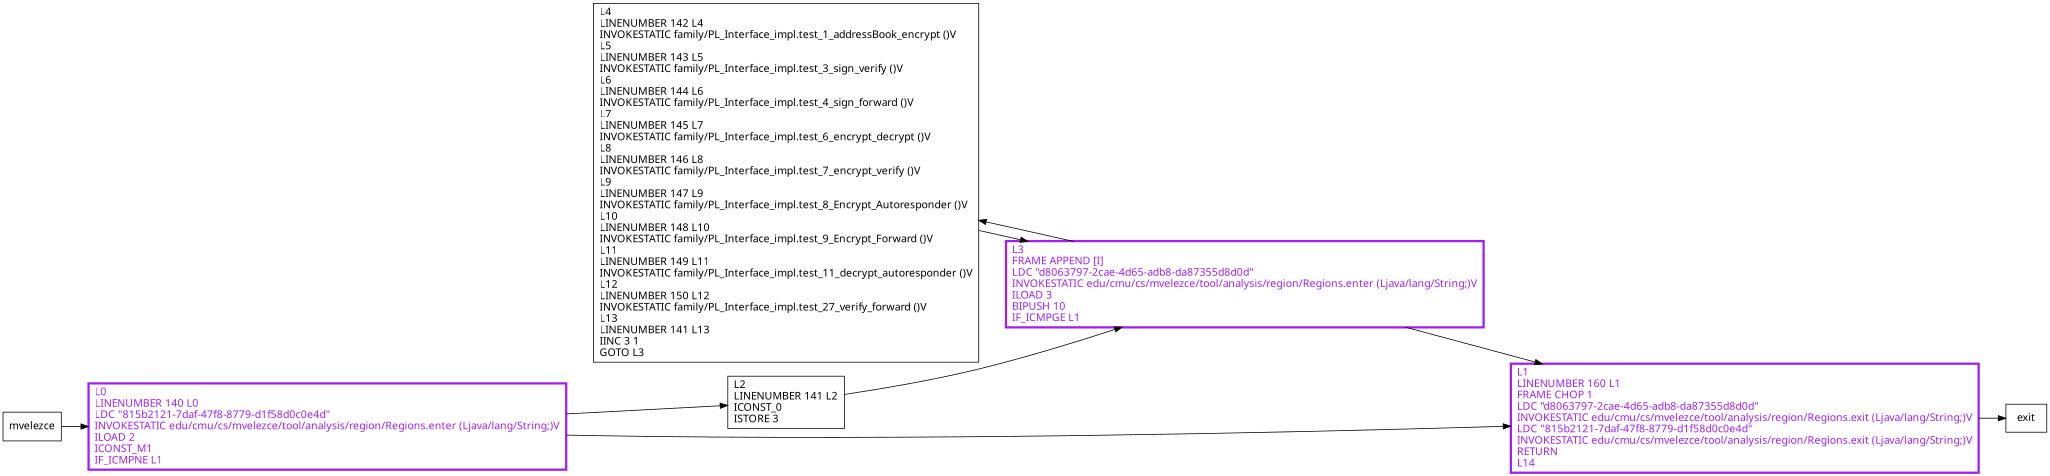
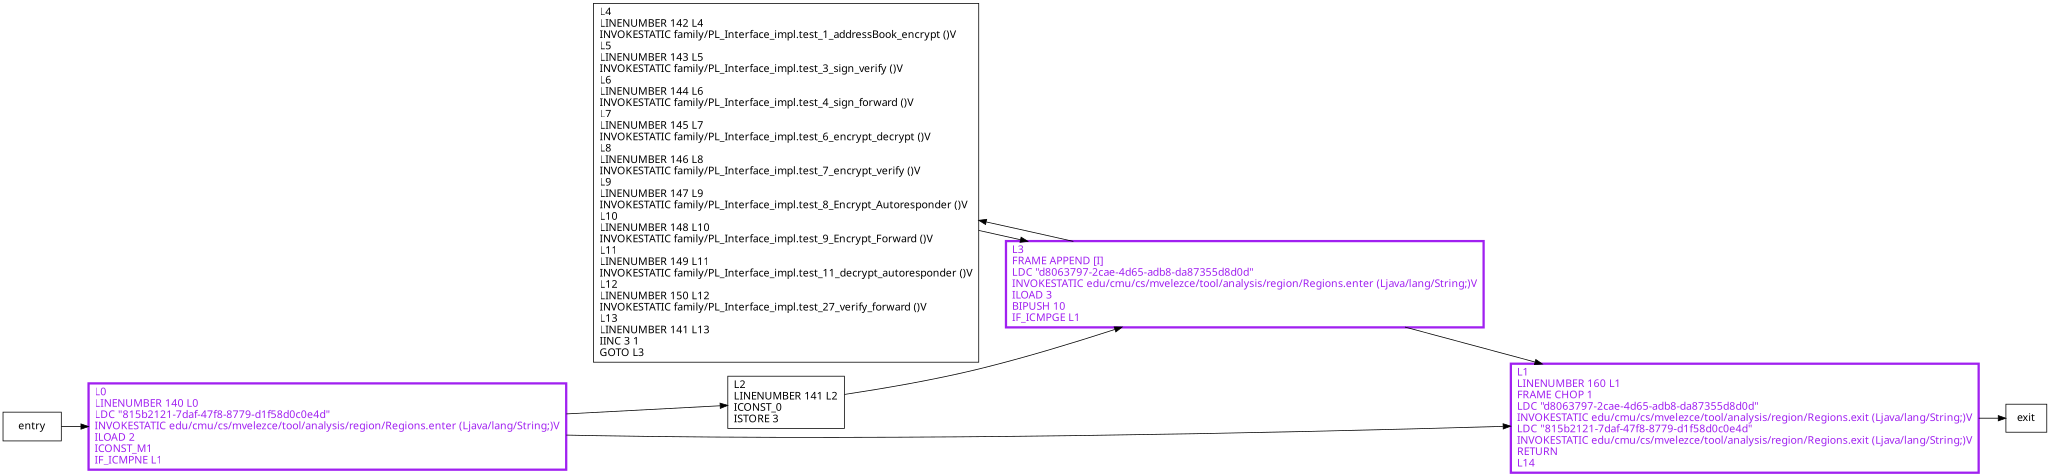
node "mvelezce": label "mvelezce" -> "entry"
